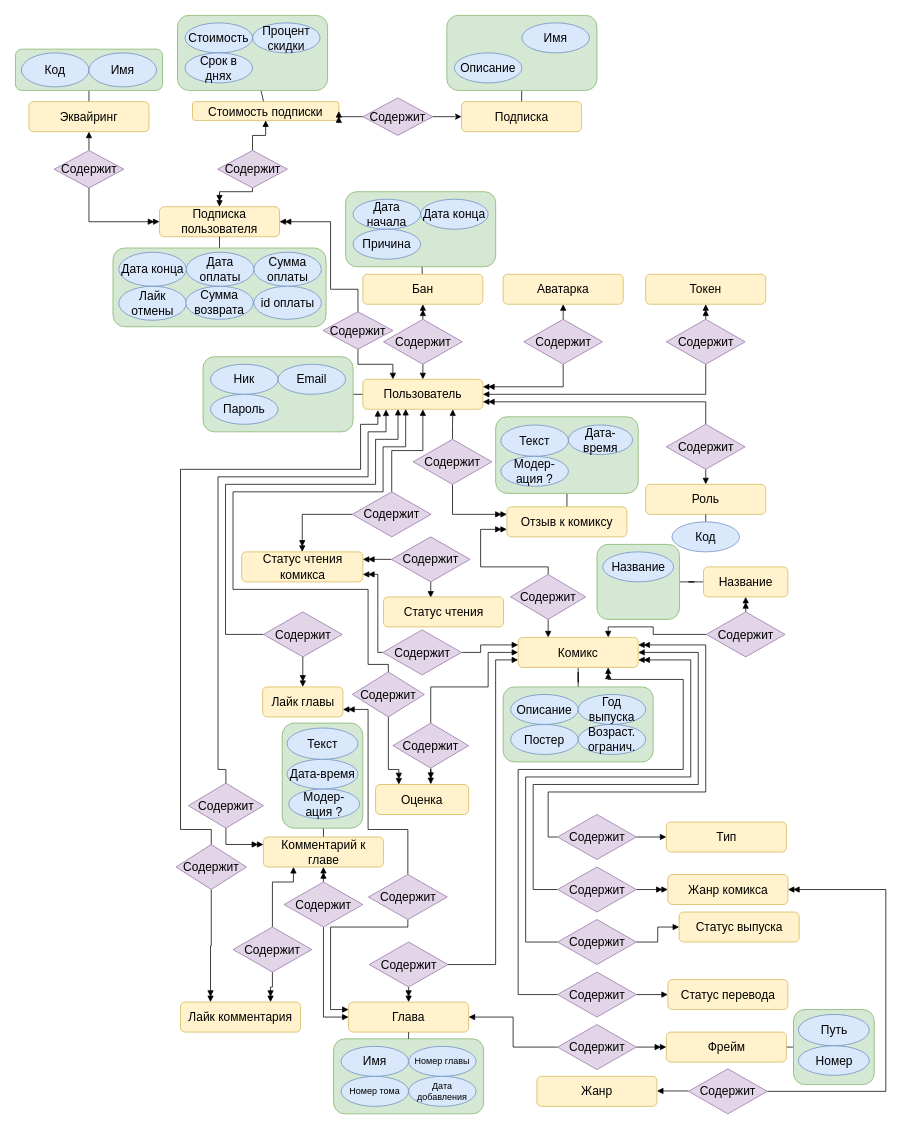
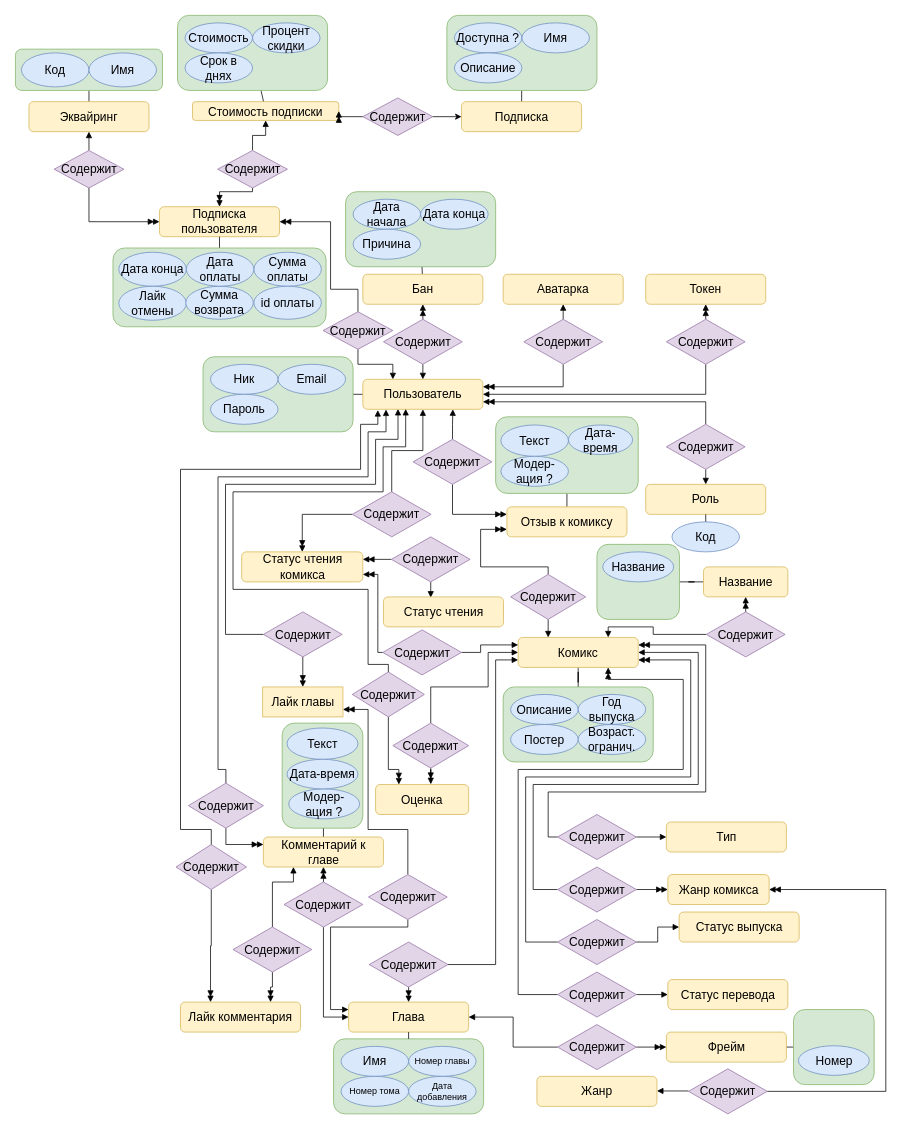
node "Доступна ?": added
node "Лайк главы": shape rounded rectangle -> rectangle
node "Жанр комикса": size 120x30 -> 101x30
node "Путь": removed
